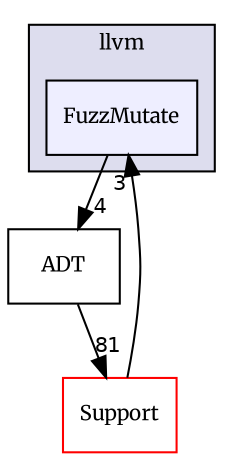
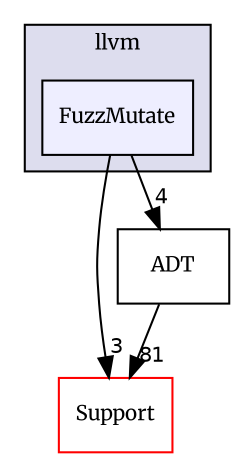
edge "Support" -> "FuzzMutate": reversed
